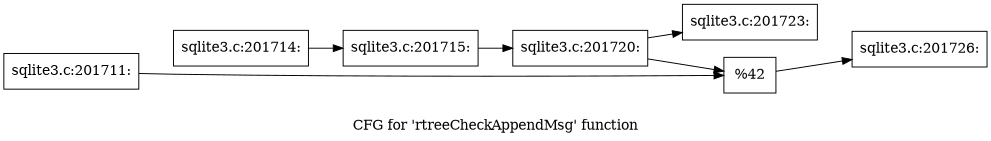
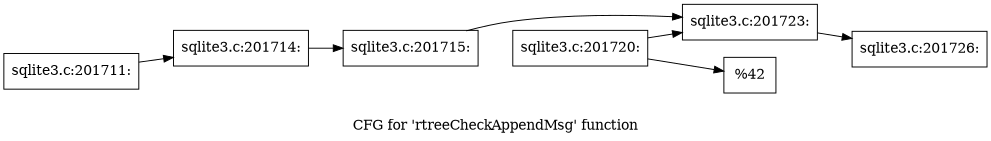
edge "sqlite3.c:201715:" -> "sqlite3.c:201720:": now "sqlite3.c:201715:" -> "sqlite3.c:201723:"
edge "%42" -> "sqlite3.c:201726:": now "sqlite3.c:201723:" -> "sqlite3.c:201726:"
edge "sqlite3.c:201711:" -> "%42": now "sqlite3.c:201711:" -> "sqlite3.c:201714:"
